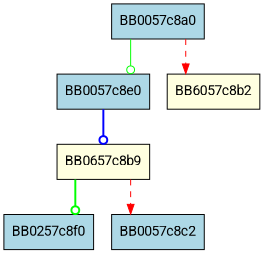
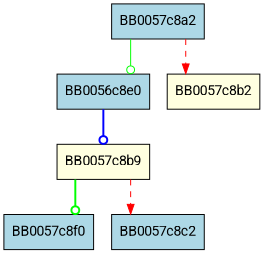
node "BB0057c8a0": label "BB0057c8a0" -> "BB0057c8a2"
node "BB0057c8e0": label "BB0057c8e0" -> "BB0056c8e0"
node "BB6057c8b2": label "BB6057c8b2" -> "BB0057c8b2"
node "BB0657c8b9": label "BB0657c8b9" -> "BB0057c8b9"
node "BB0257c8f0": label "BB0257c8f0" -> "BB0057c8f0"
